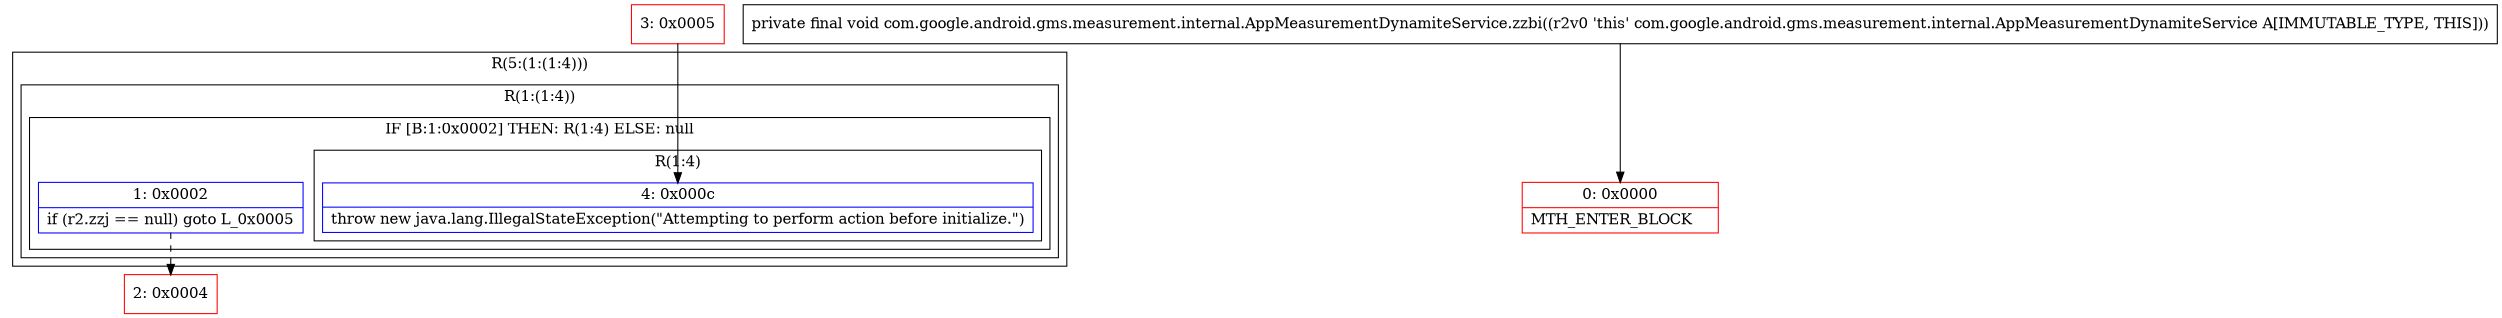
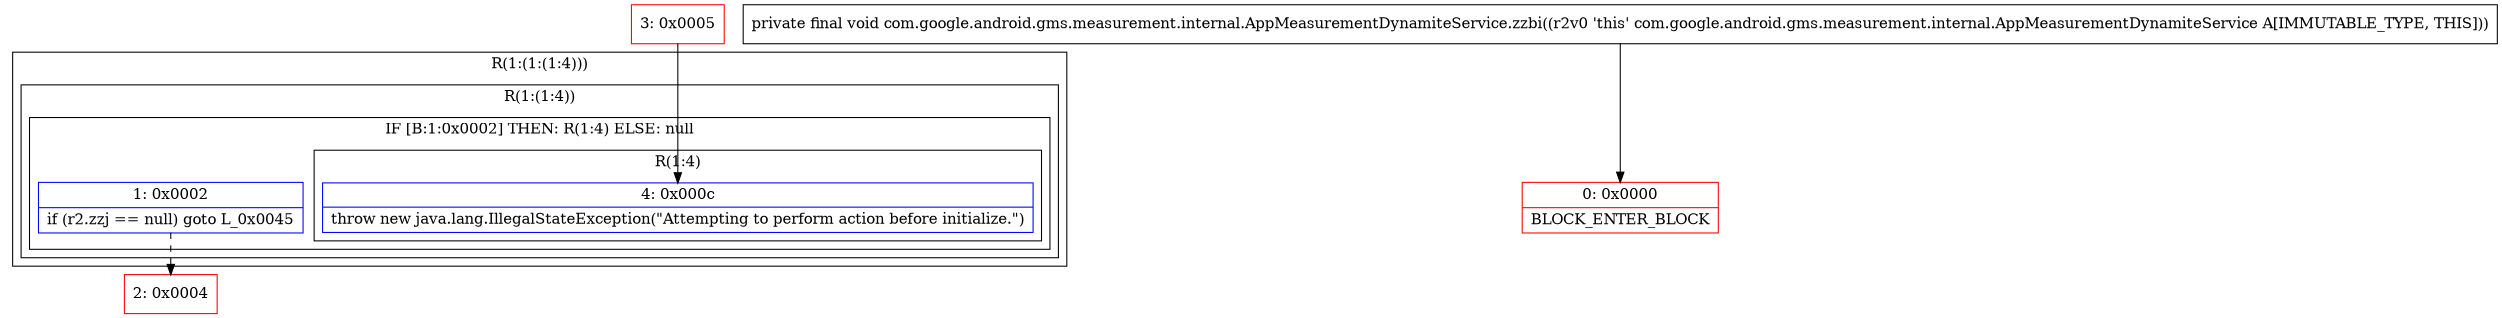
cluster "R(5:(1:(1:4)))": label "R(5:(1:(1:4)))" -> "R(1:(1:(1:4)))"
node "1: 0x0002": text "if (r2.zzj == null) goto L_0x0005" -> "if (r2.zzj == null) goto L_0x0045"
node "0: 0x0000": text "MTH_ENTER_BLOCK" -> "BLOCK_ENTER_BLOCK"
